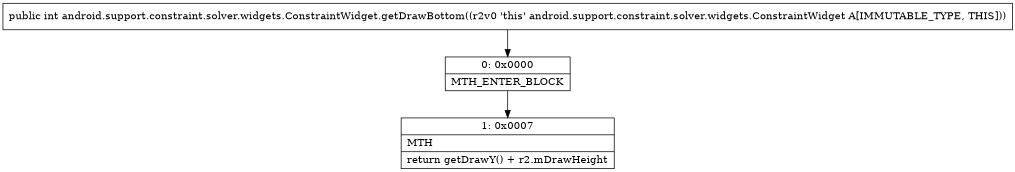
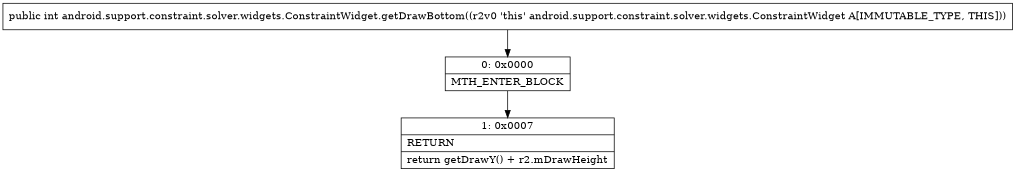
node "1: 0x0007": text "MTH" -> "RETURN"
